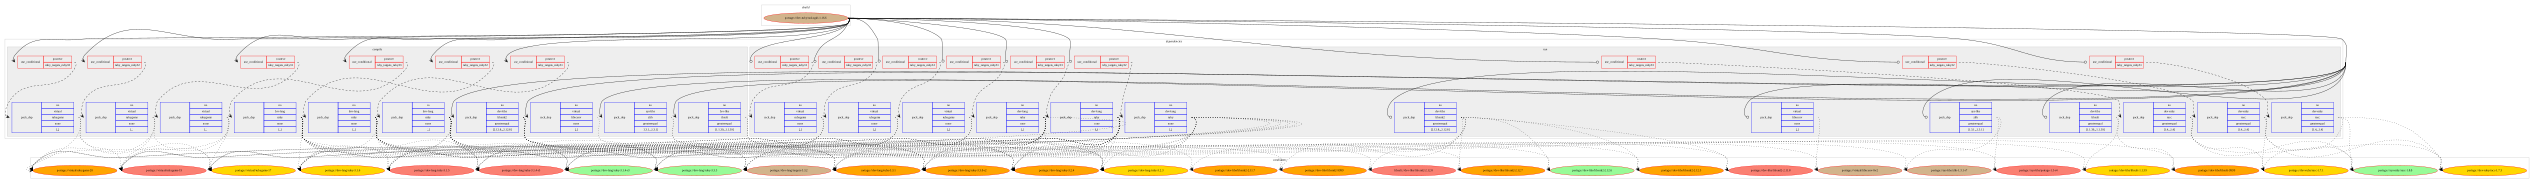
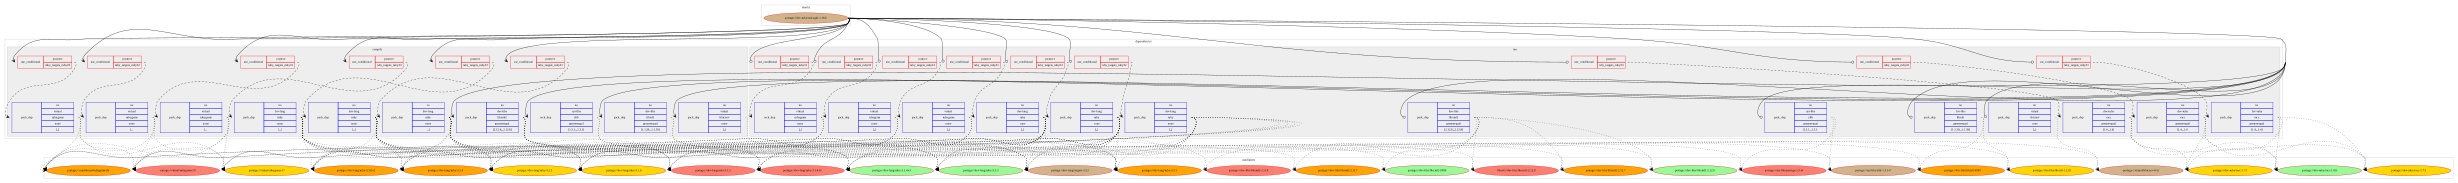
node "portage://virtual/rubygems-20": label "portage://virtual/rubygems-20" -> "portage://conditional/rubygems-20"
node "portage://dev-libs/libxml2-9999": fillcolor orange -> palegreen
node "portage://dev-libs/libxml2-2.12.5": removed
node "portage://sys-ruby/racc-1.8.0": label "portage://sys-ruby/racc-1.8.0" -> "portage://dev-ruby/racc-1.8.0"
